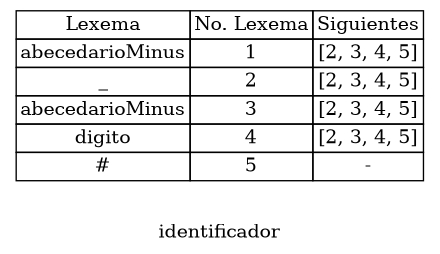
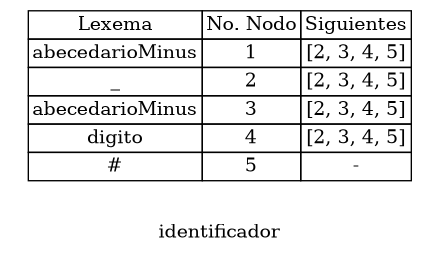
node "Lexema": text "No. Lexema" -> "No. Nodo"
